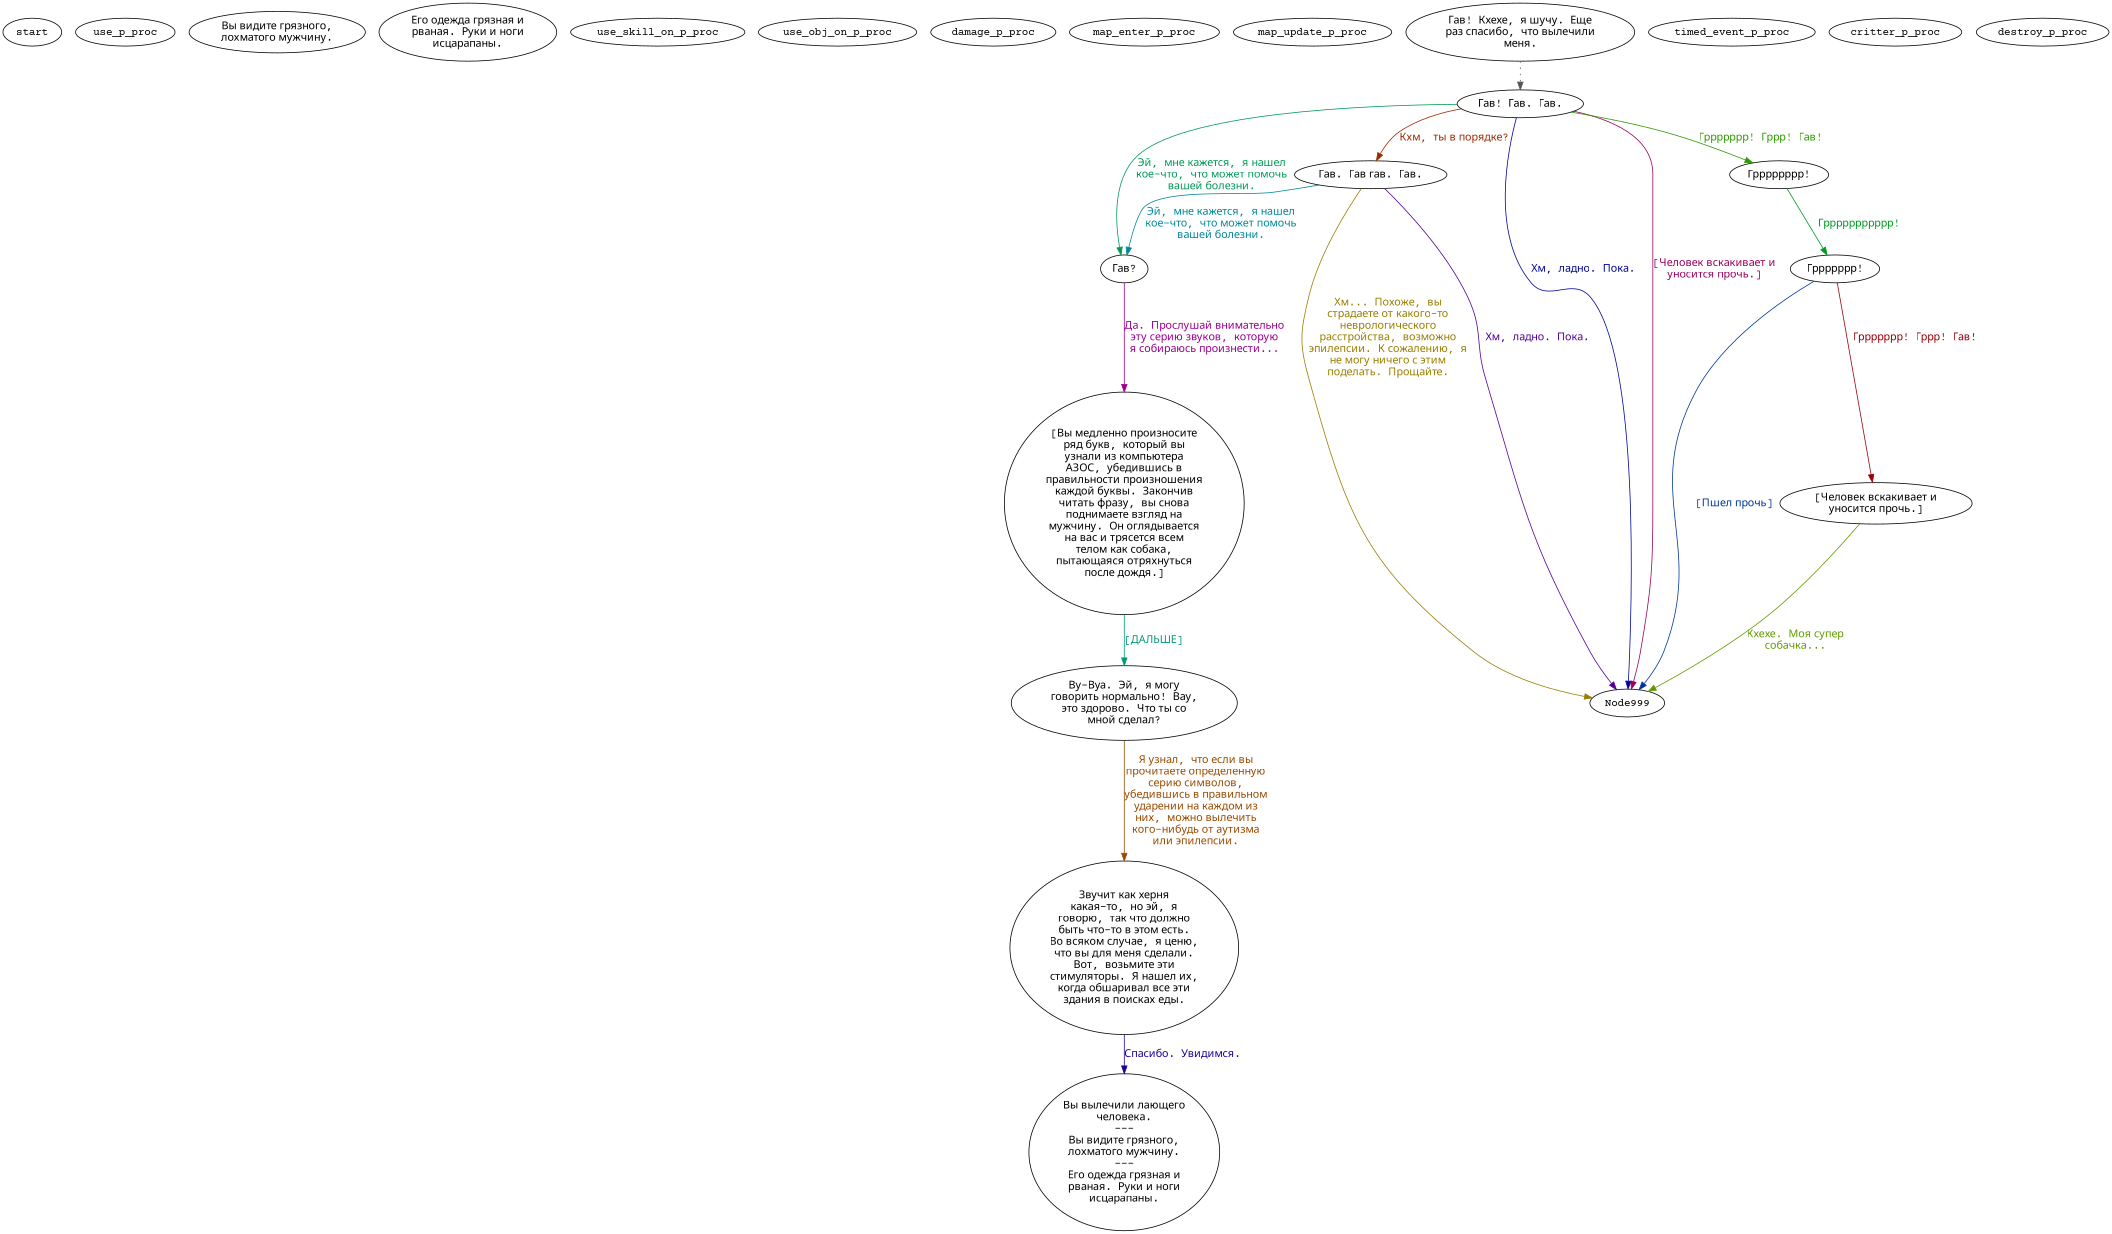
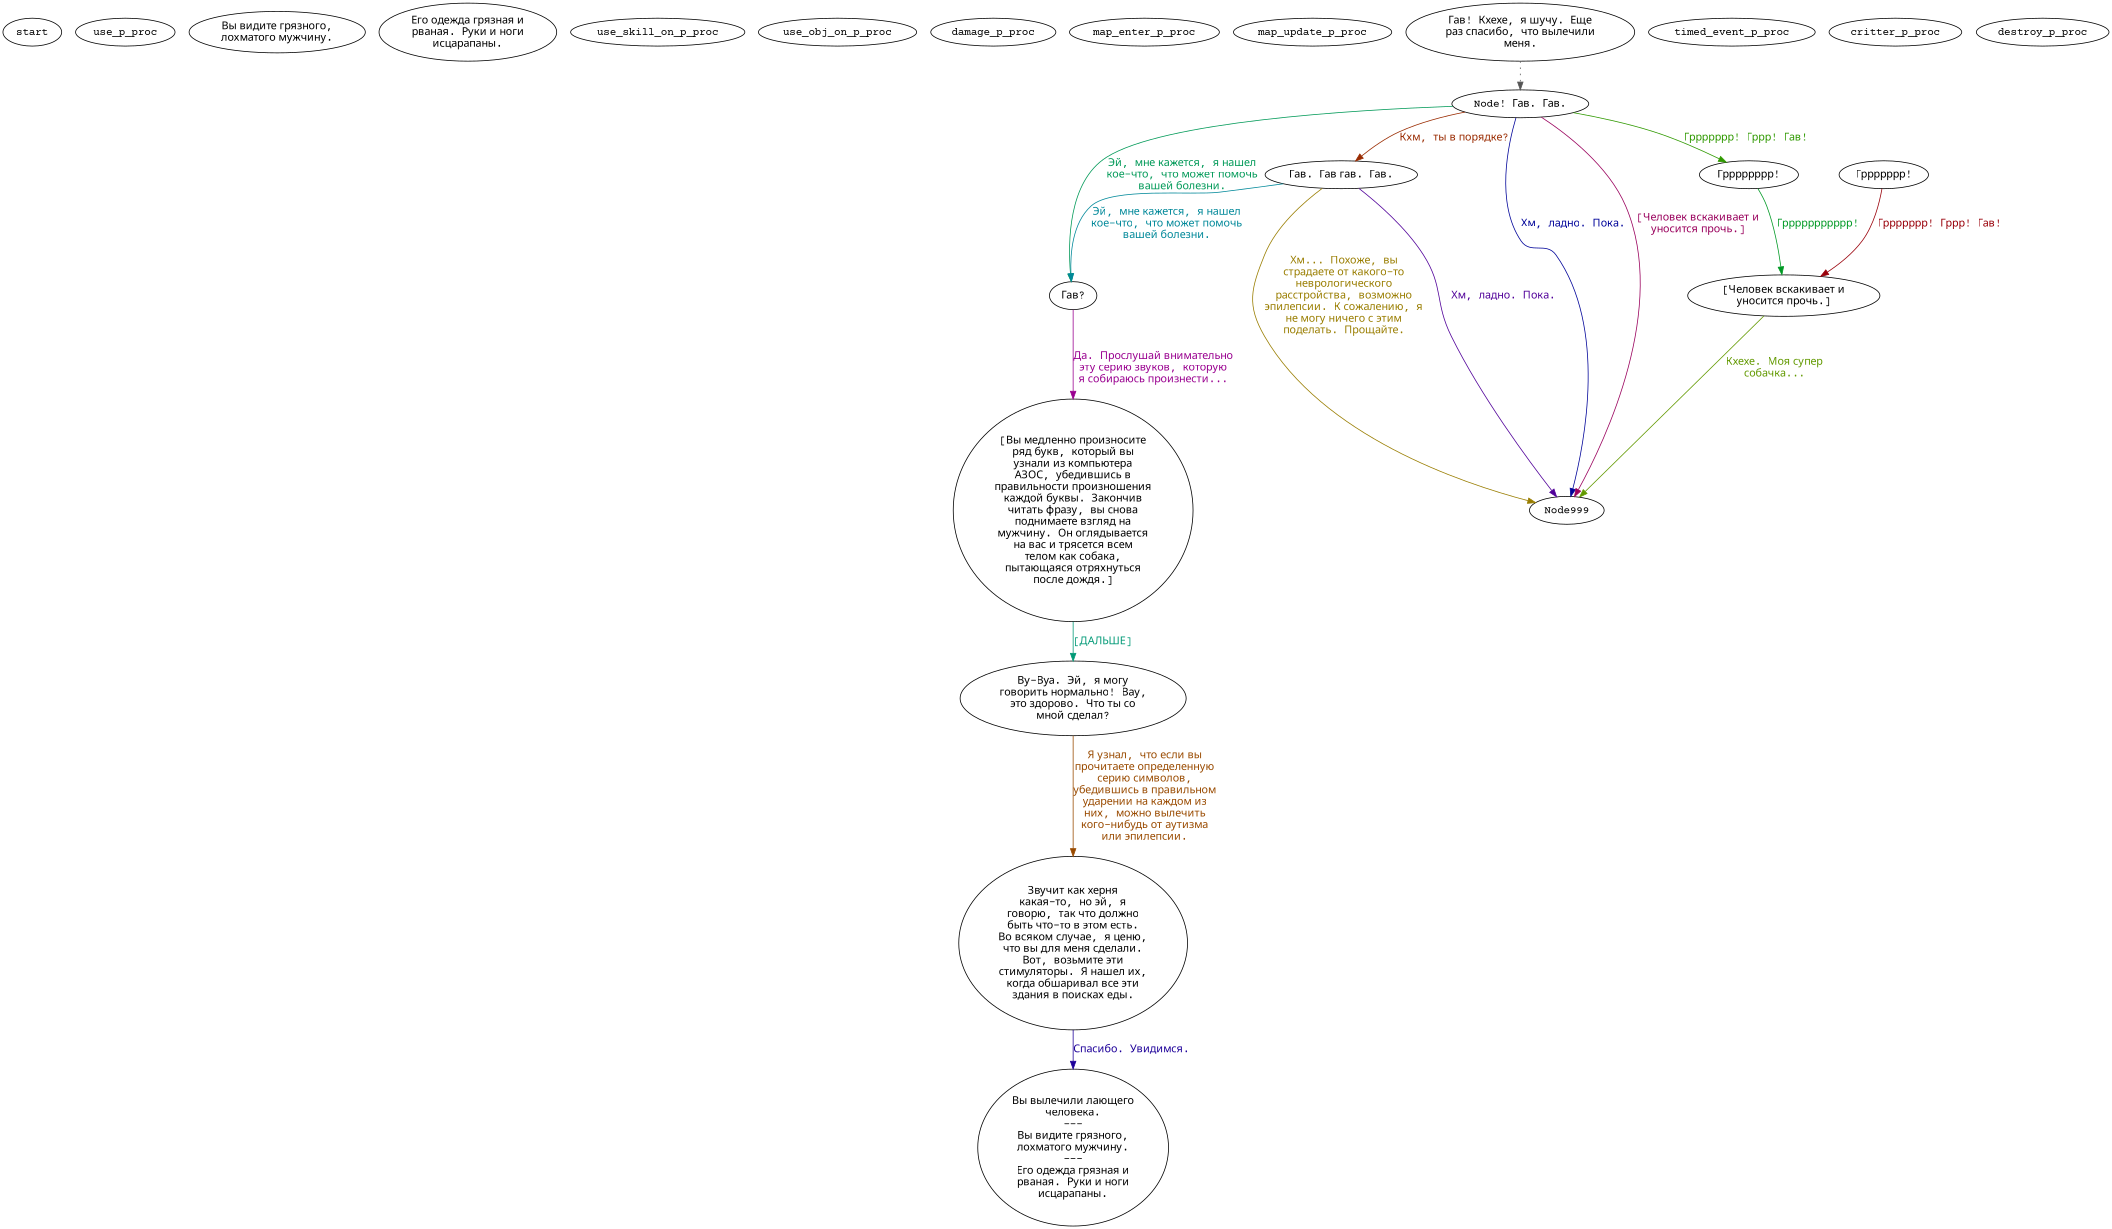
node "Гав! Гав. Гав.": label "Гав! Гав. Гав." -> "Node! Гав. Гав."
edge "Грррррррр!" -> "Гррррррр!": now "Грррррррр!" -> "[Человек вскакивает и уносится прочь.]"
edge "Гррррррр!" -> "Node999": removed, label "[Пшел прочь]"
